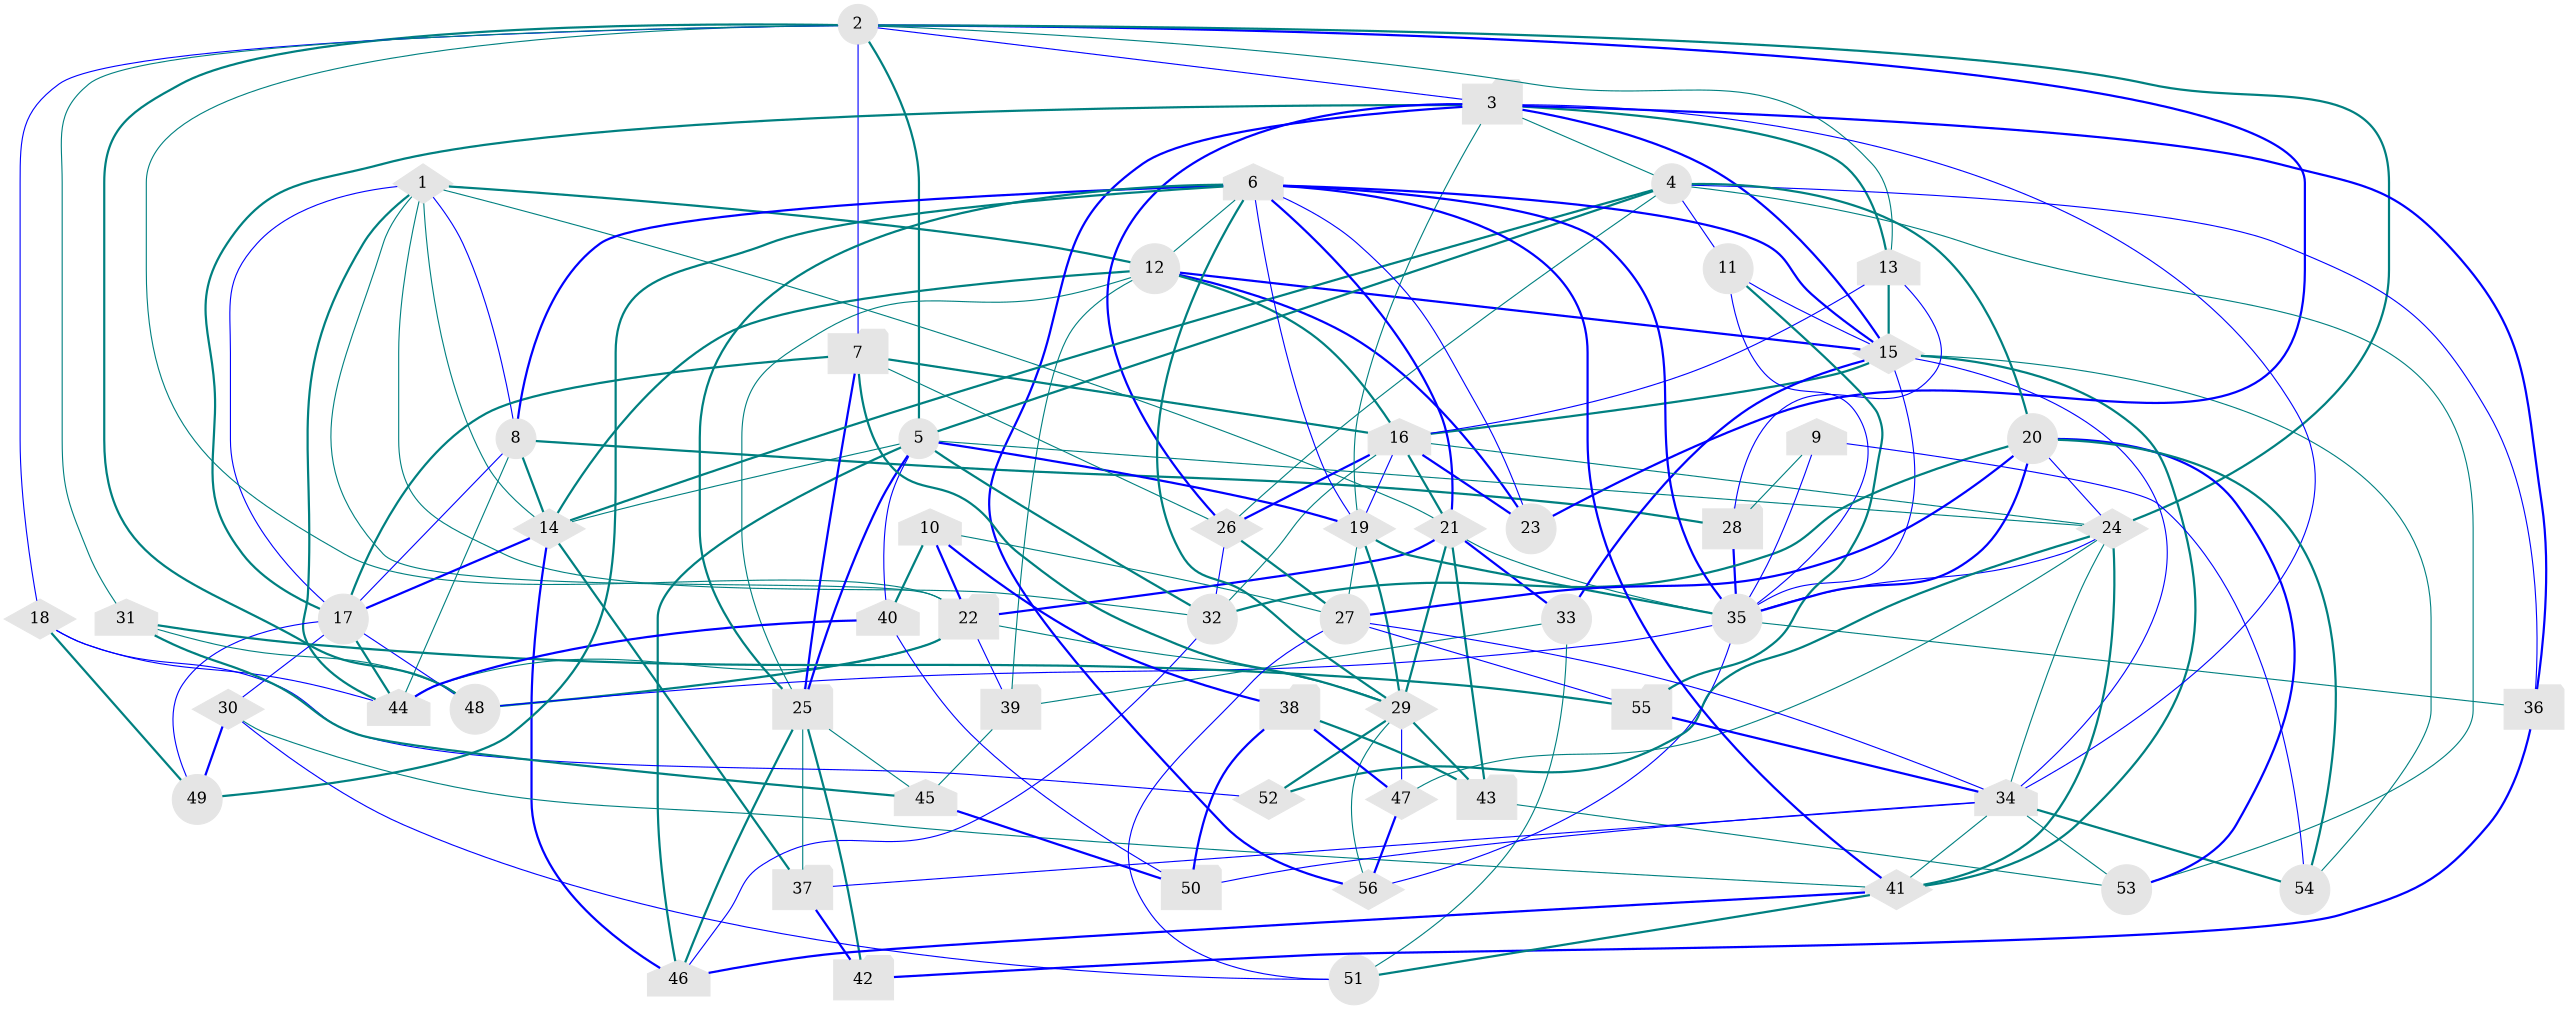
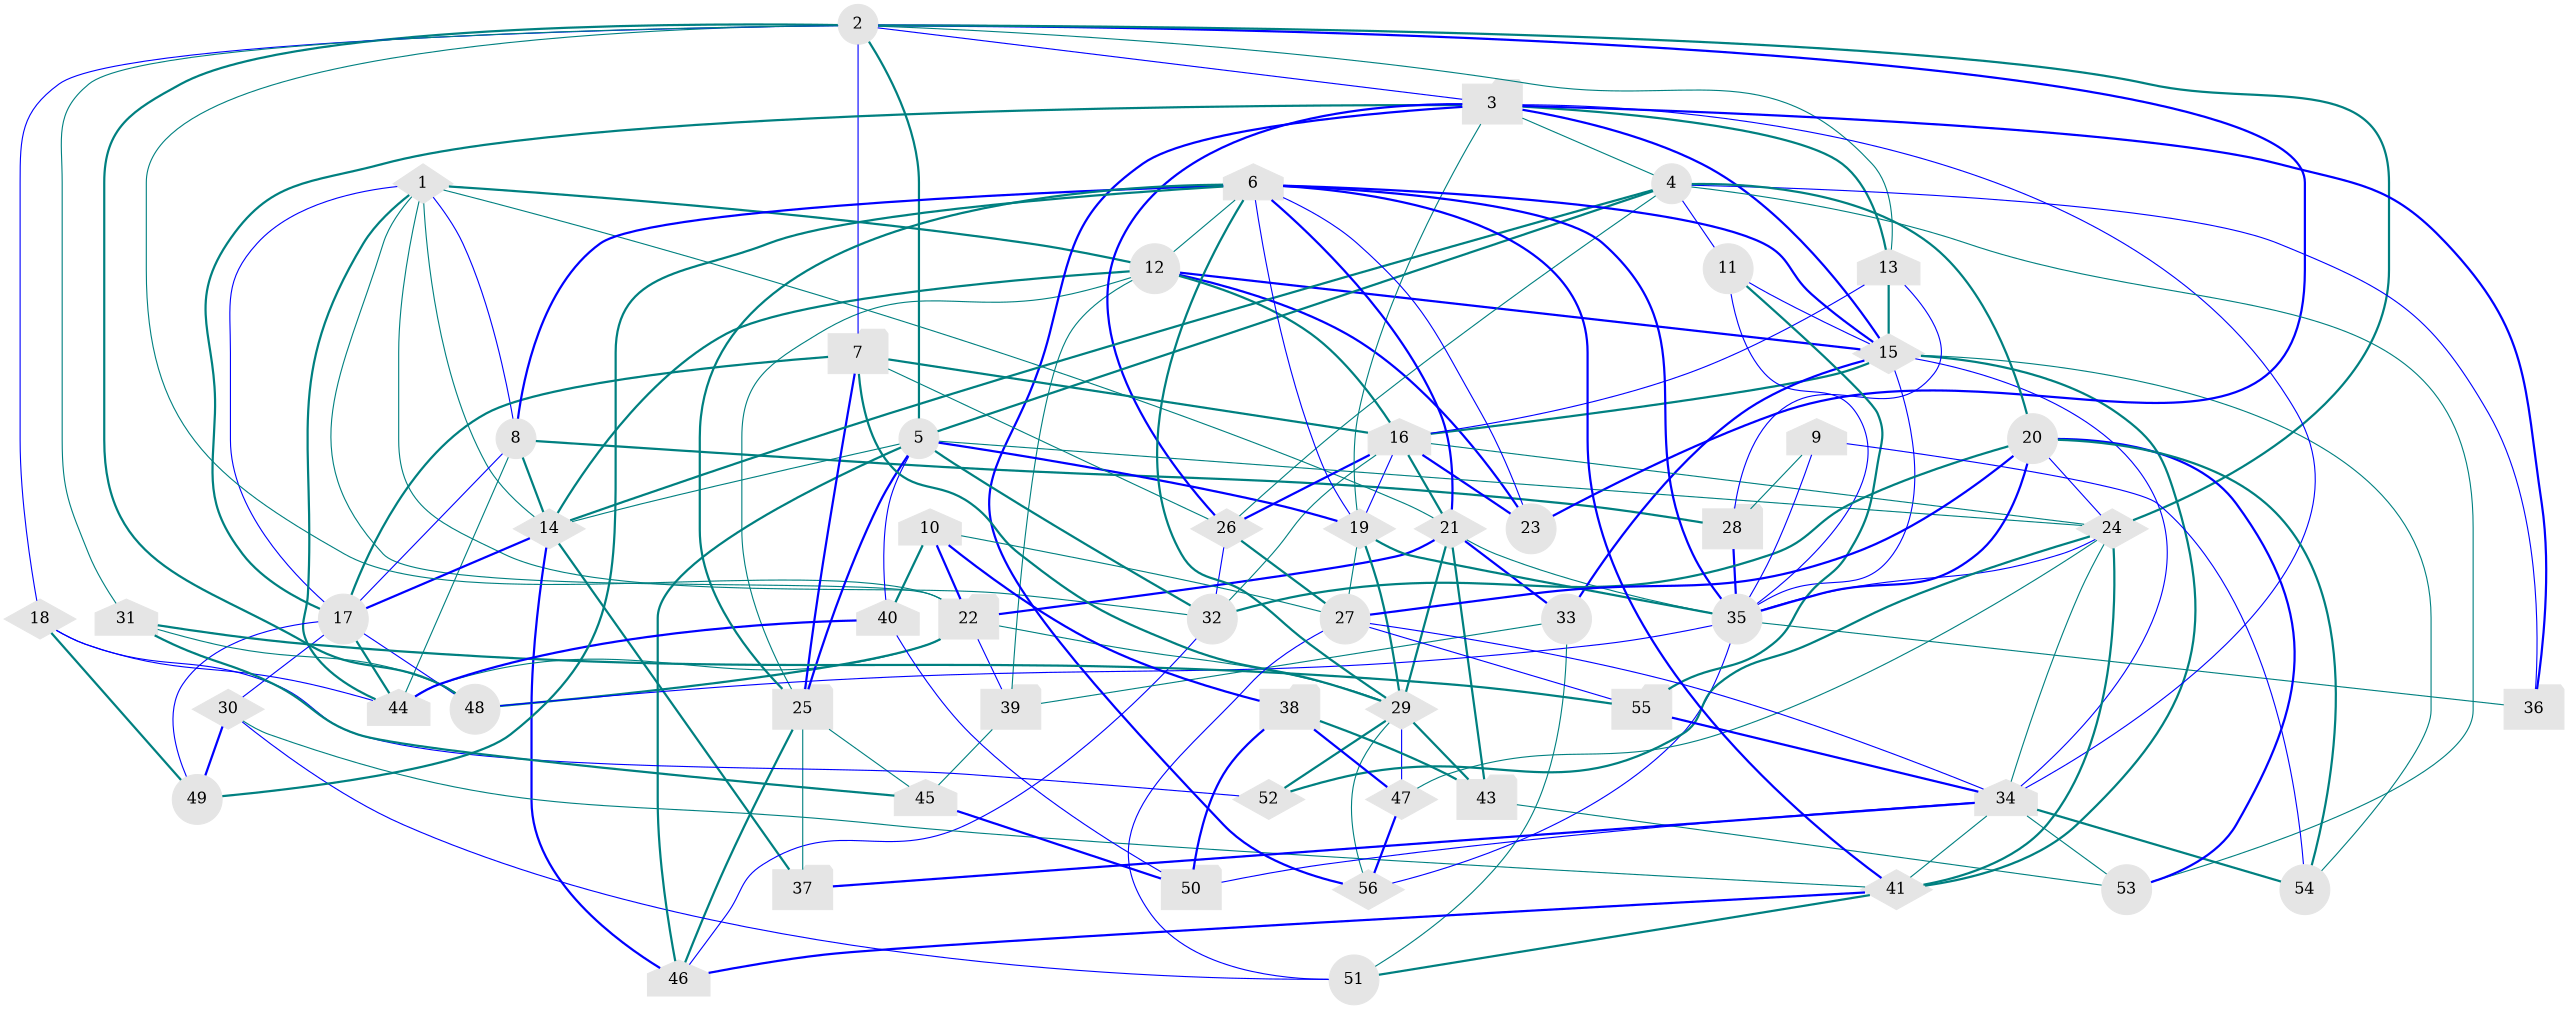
edge "34" -- "37": style solid -> bold
node "42": removed
